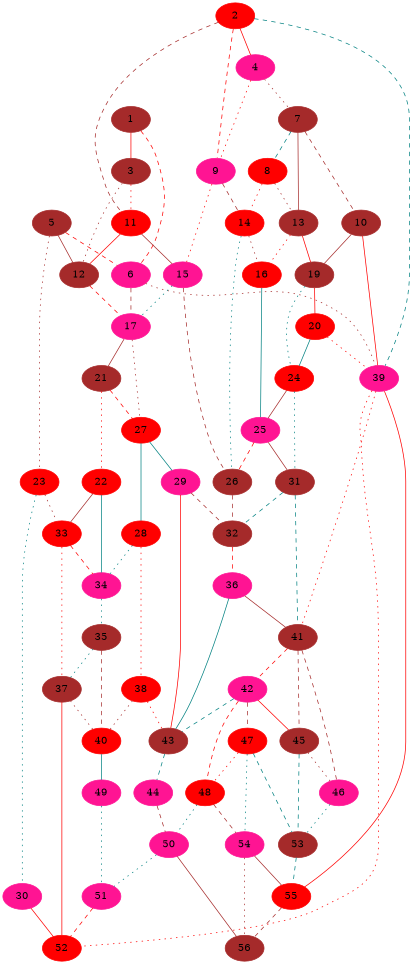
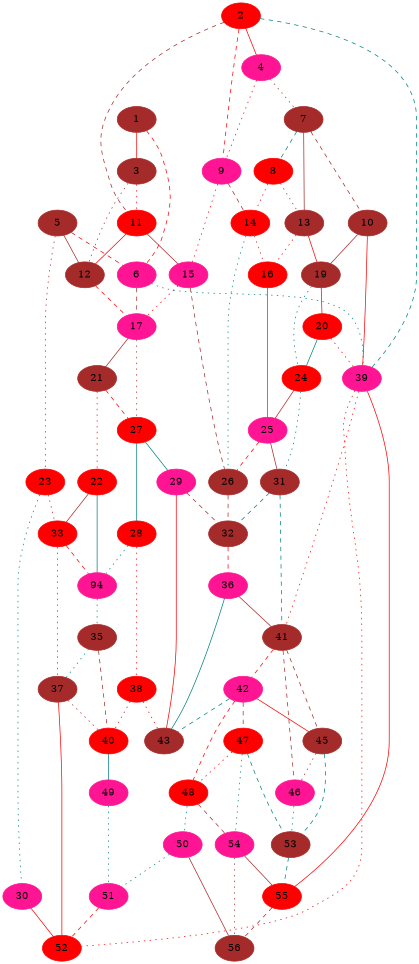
edge "6" -- "39": color brown -> teal
edge "15" -- "17": color teal -> red
node "34": label "34" -> "94"
node "44": removed
